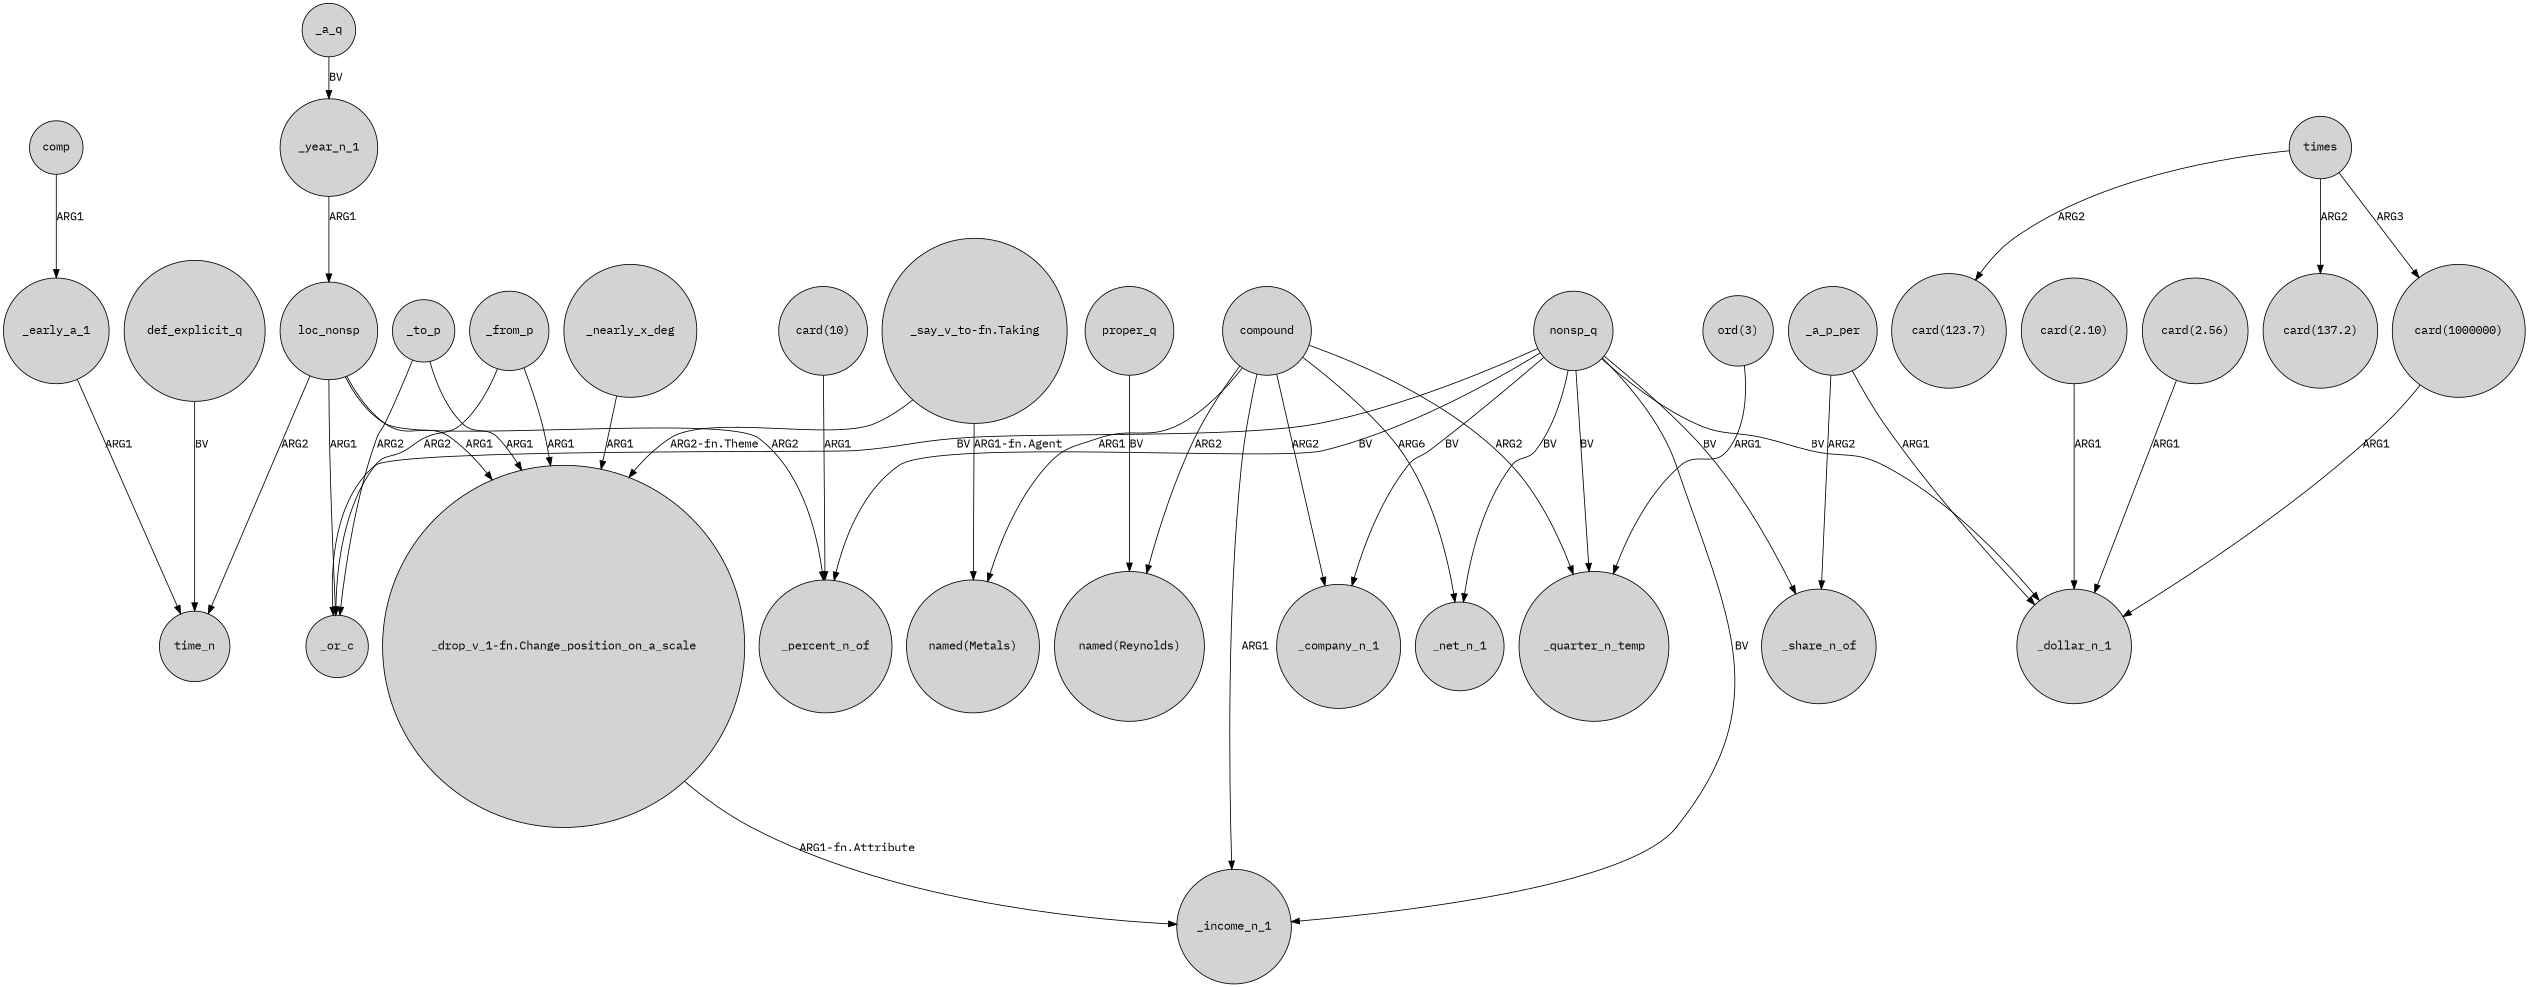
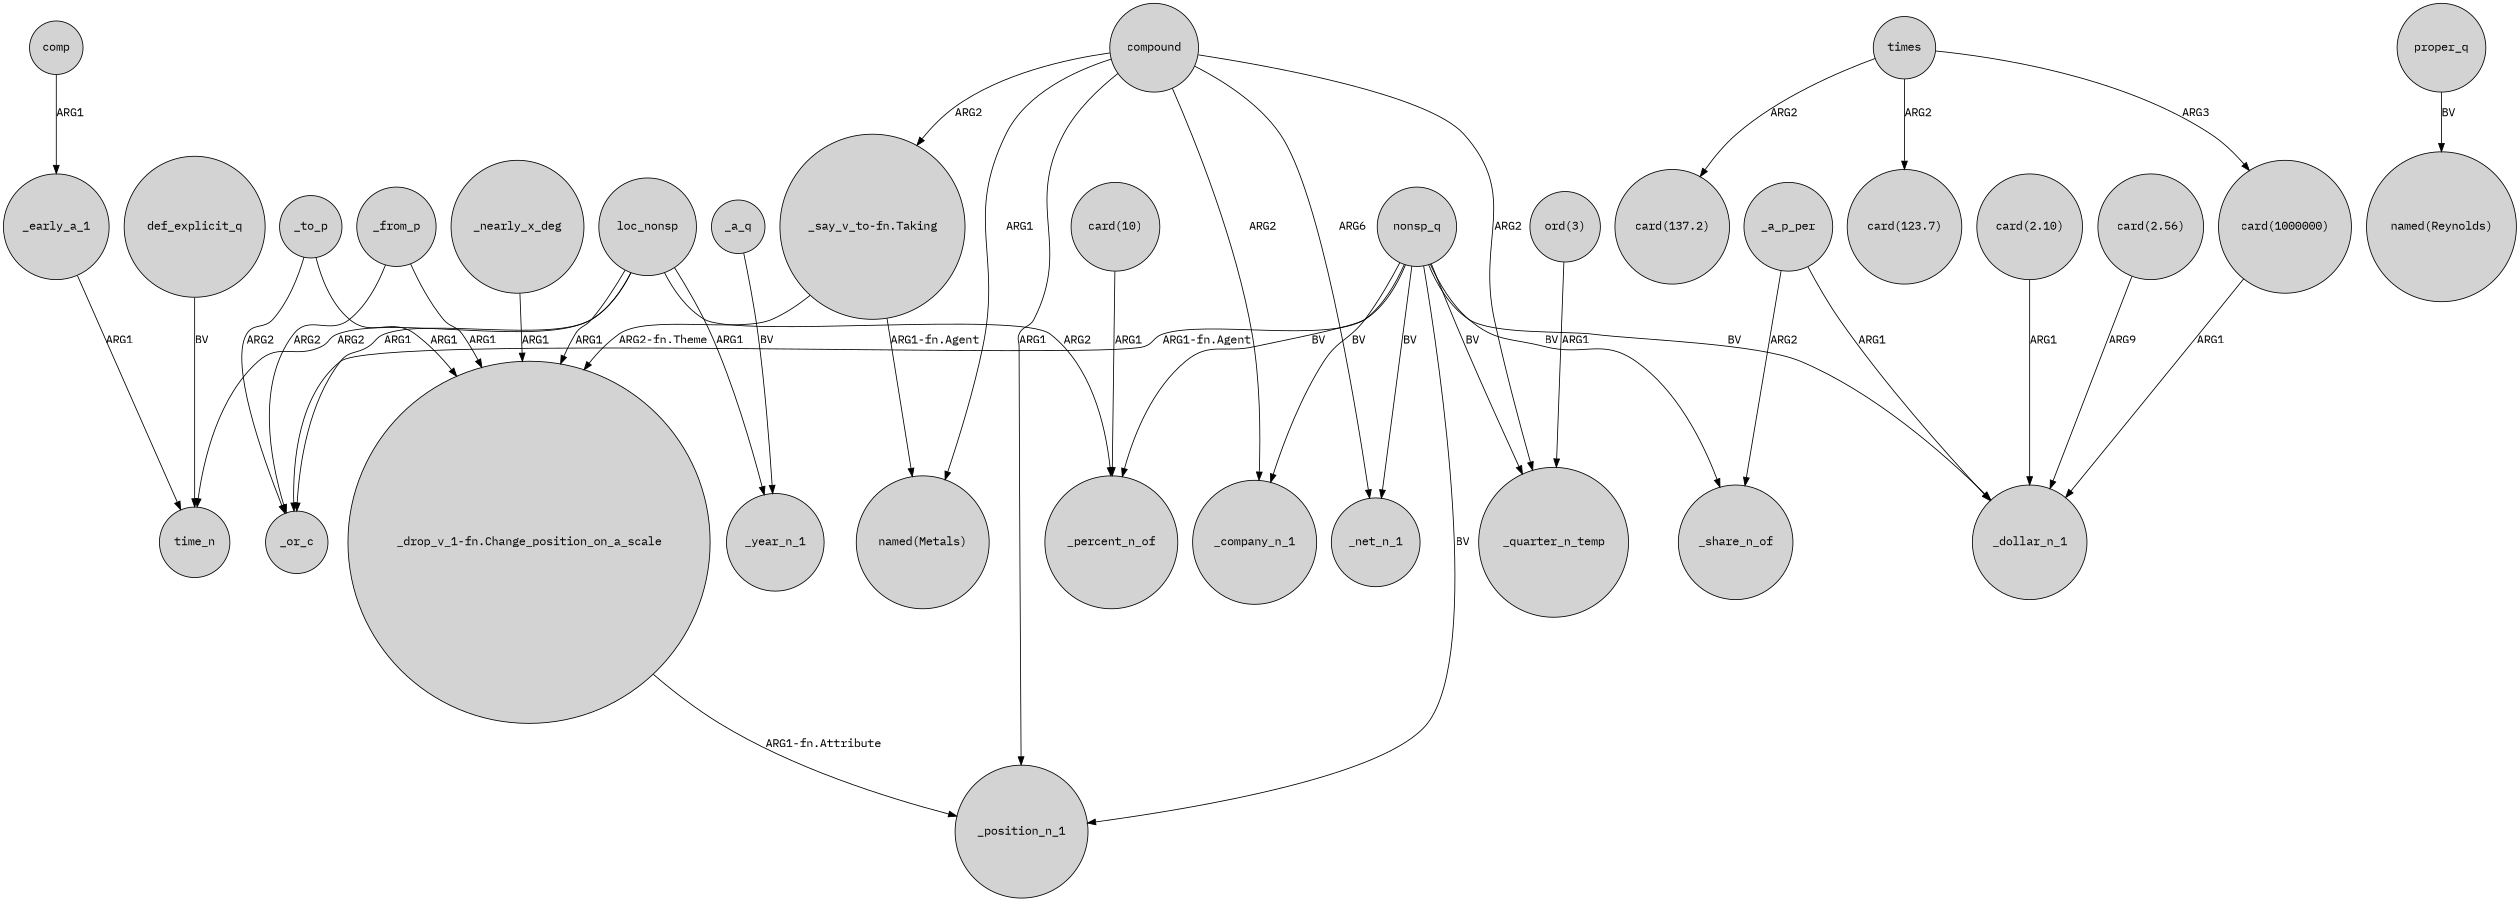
edge "_year_n_1" -> "loc_nonsp": reversed
edge "nonsp_q" -> "_or_c": label "BV" -> "ARG1-fn.Agent"
edge "card(2.56)" -> "_dollar_n_1": label "ARG1" -> "ARG9"
edge "compound" -> "named(Reynolds)": now "compound" -> "_say_v_to-fn.Taking"
node "_income_n_1": label "_income_n_1" -> "_position_n_1"
